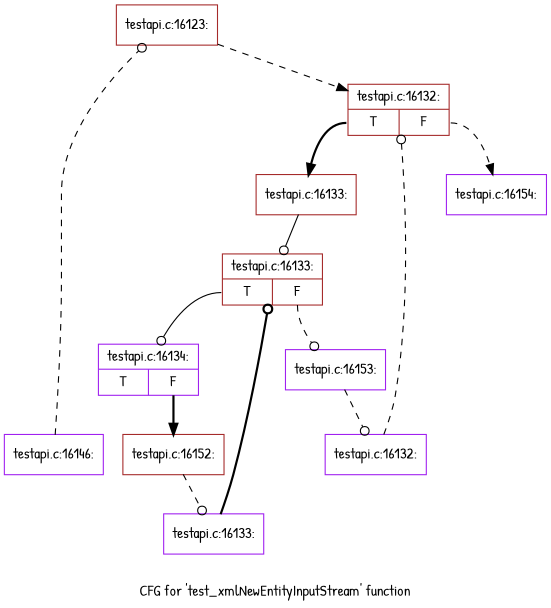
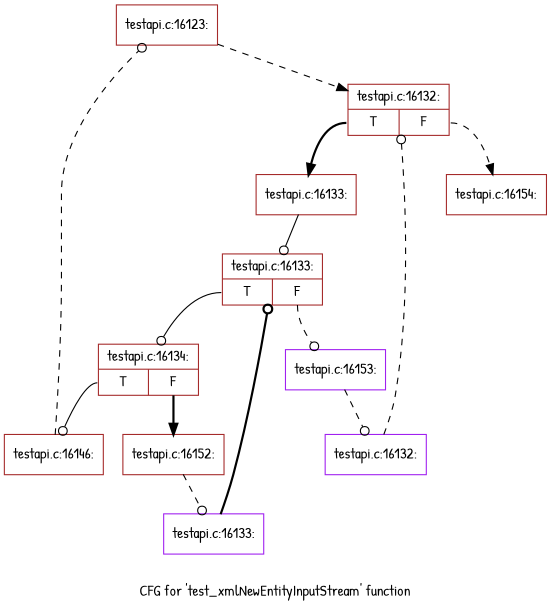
node "testapi.c:16154:": color purple -> brown
node "testapi.c:16134:": color purple -> brown
edge "testapi.c:16134:" -> "testapi.c:16146:": added
node "testapi.c:16146:": color purple -> brown
